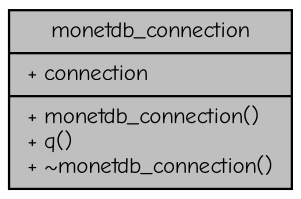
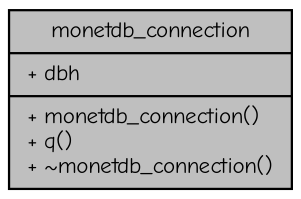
node "monetdb_connection": text "+ connection" -> "+ dbh"
